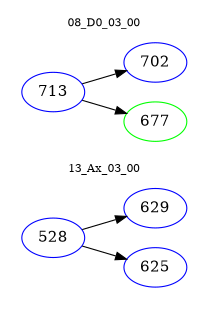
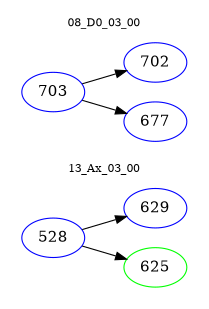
node "713": label "713" -> "703"
node "677": color green -> blue
node "625": color blue -> green
